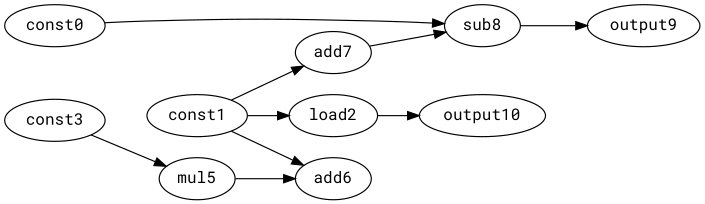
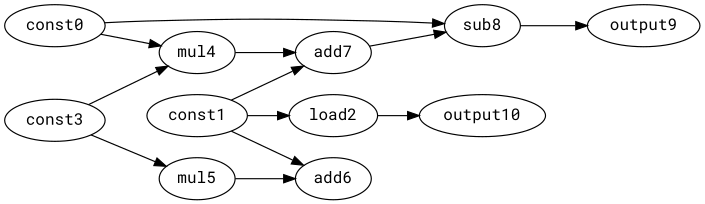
node "mul4": added
